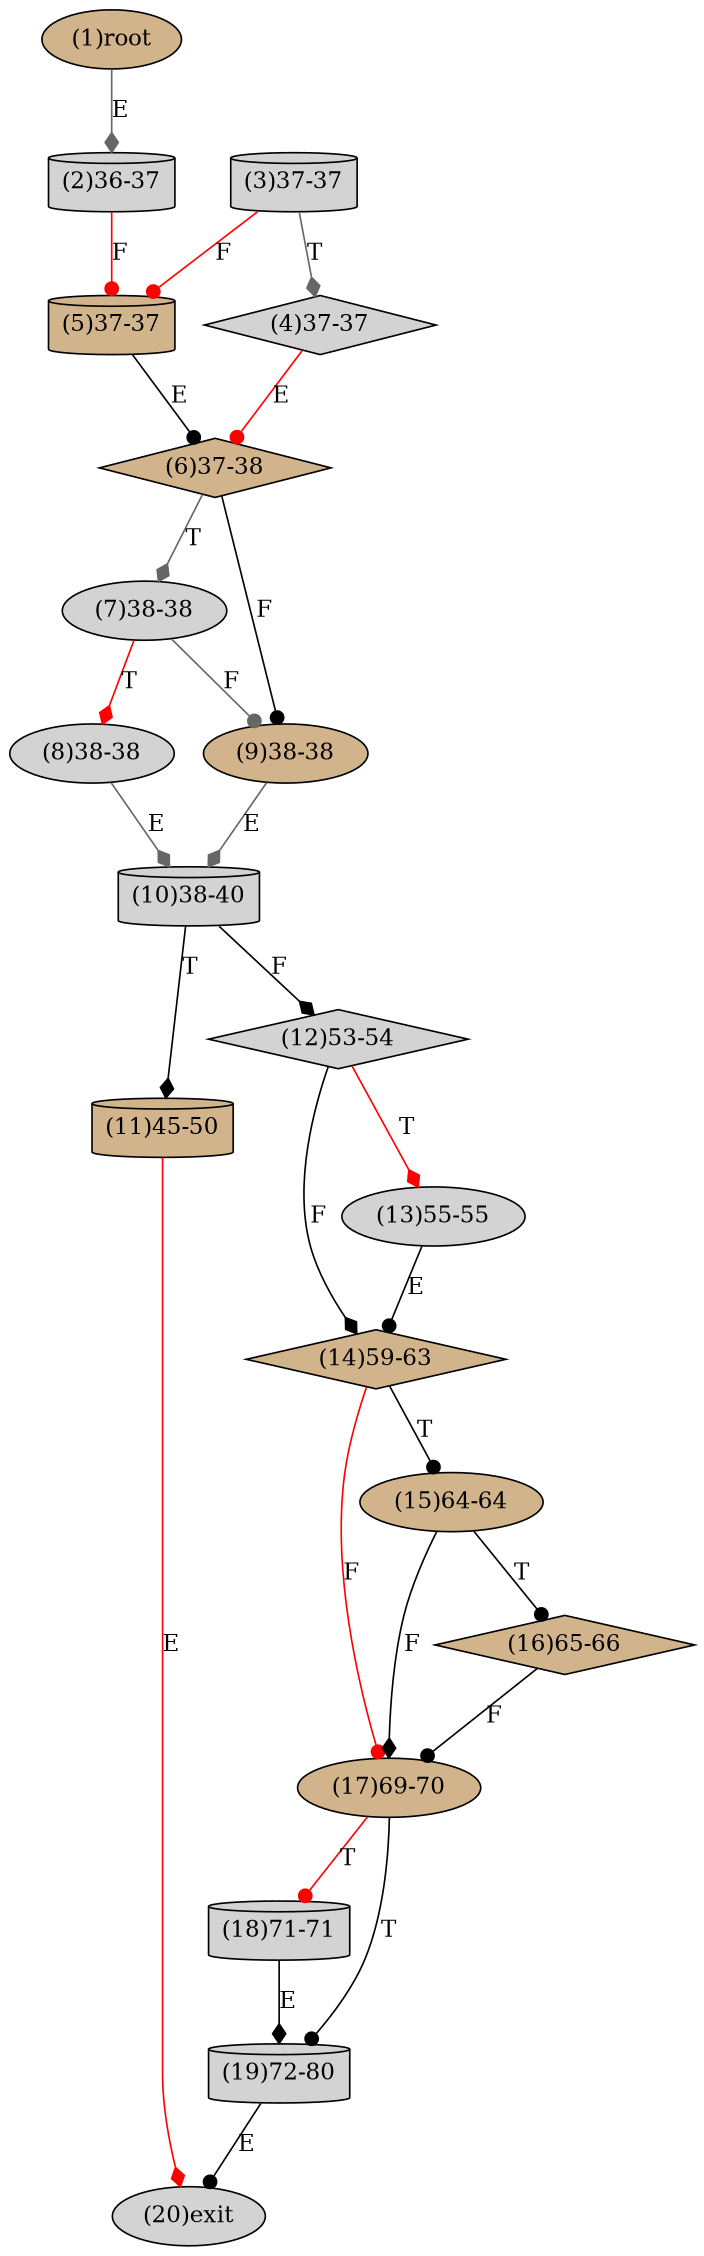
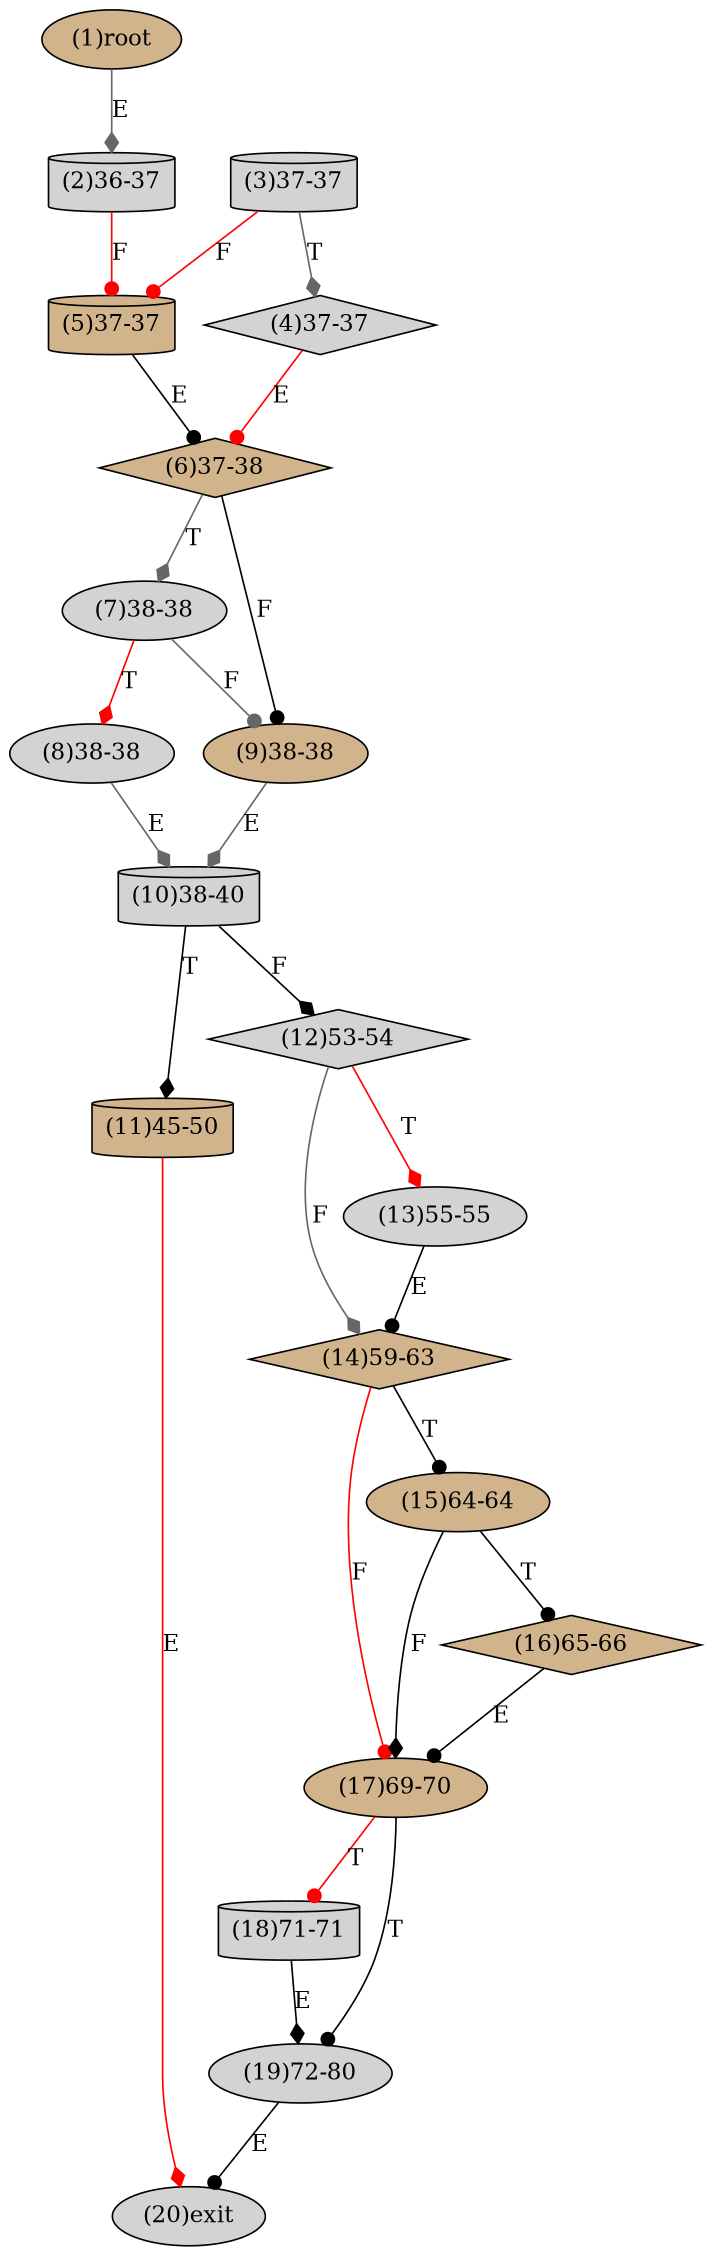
edge "(12)53-54" -> "(14)59-63": color black -> gray40
edge "(16)65-66" -> "(17)69-70": label "F" -> "E"
node "(19)72-80": shape cylinder -> ellipse
